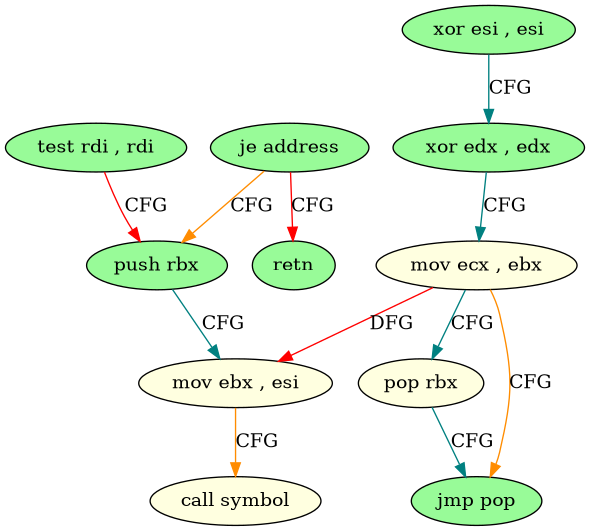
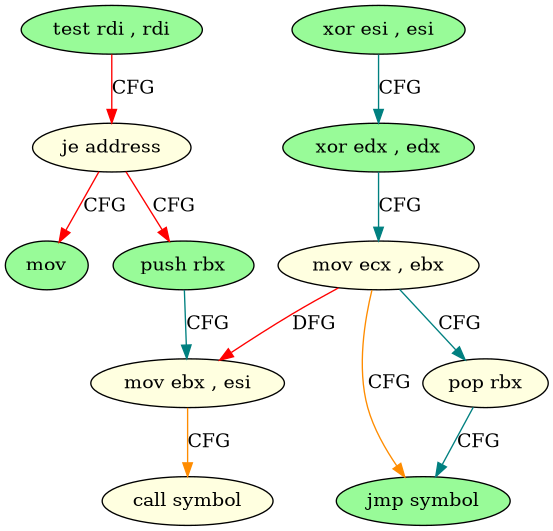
node "je address": fillcolor palegreen -> lightyellow
edge "test rdi , rdi" -> "push rbx": now "test rdi , rdi" -> "je address"
edge "je address" -> "push rbx": color darkorange -> red
node "retn": label "retn" -> "mov"
node "jmp pop": label "jmp pop" -> "jmp symbol"
